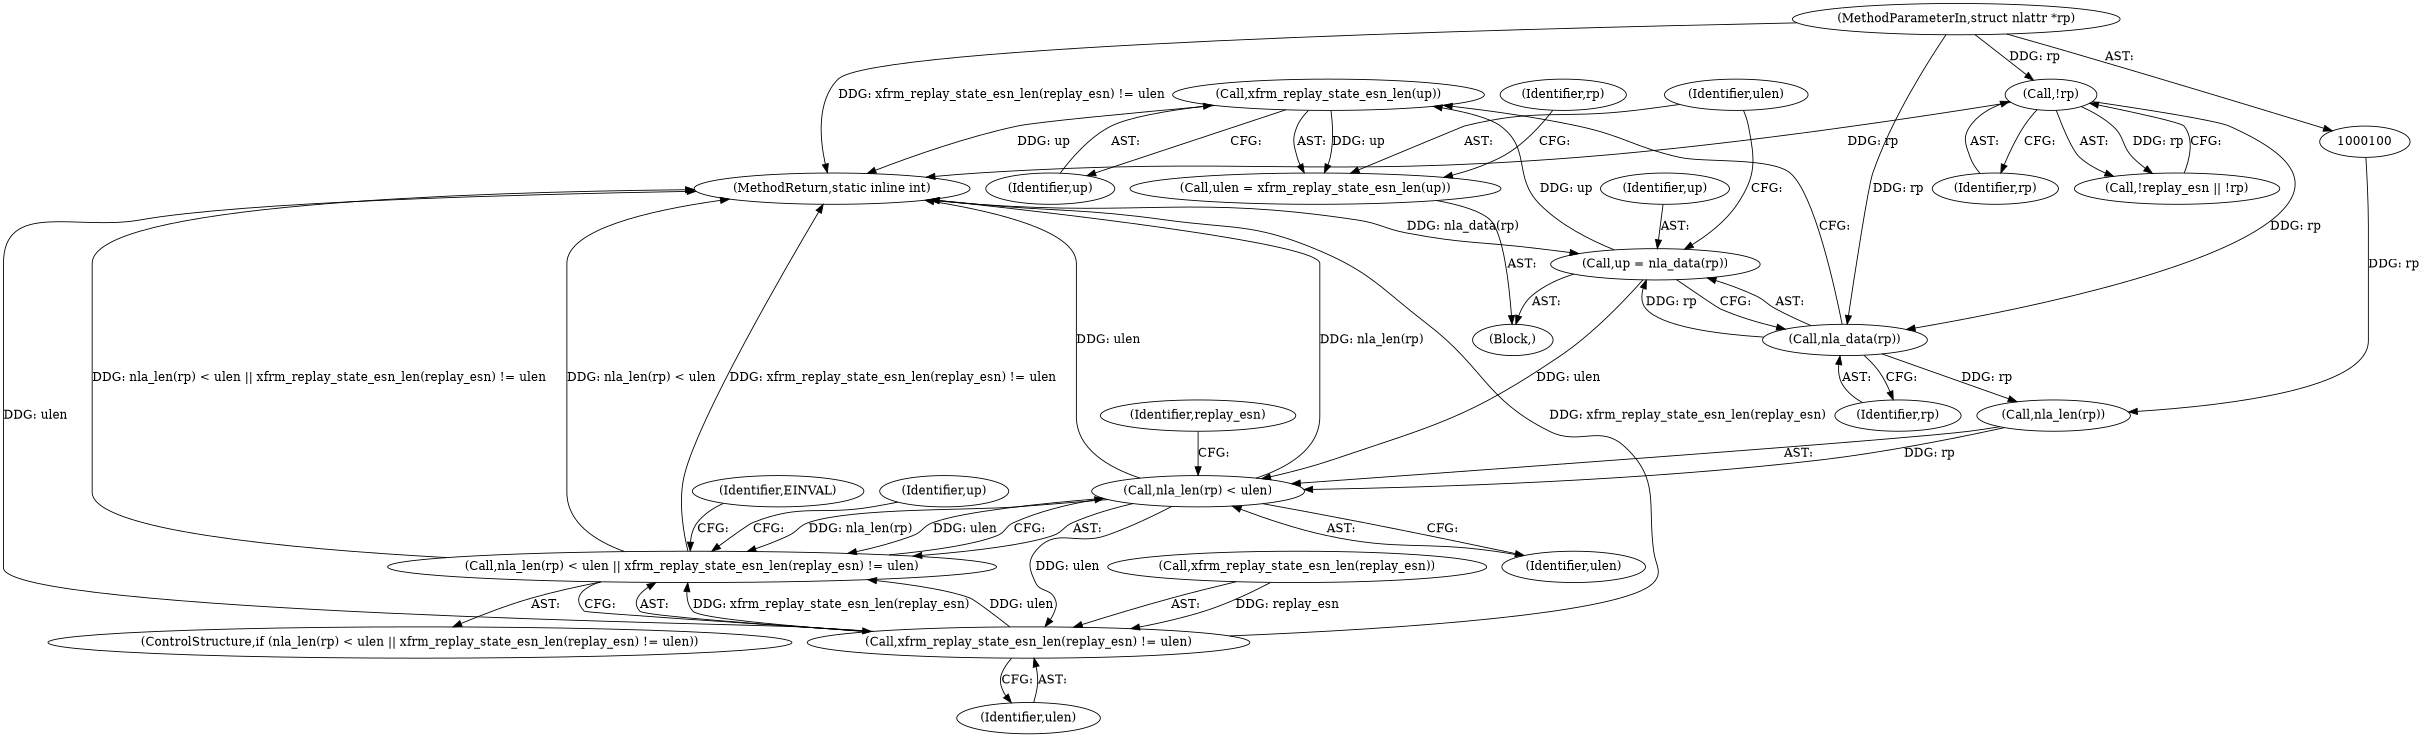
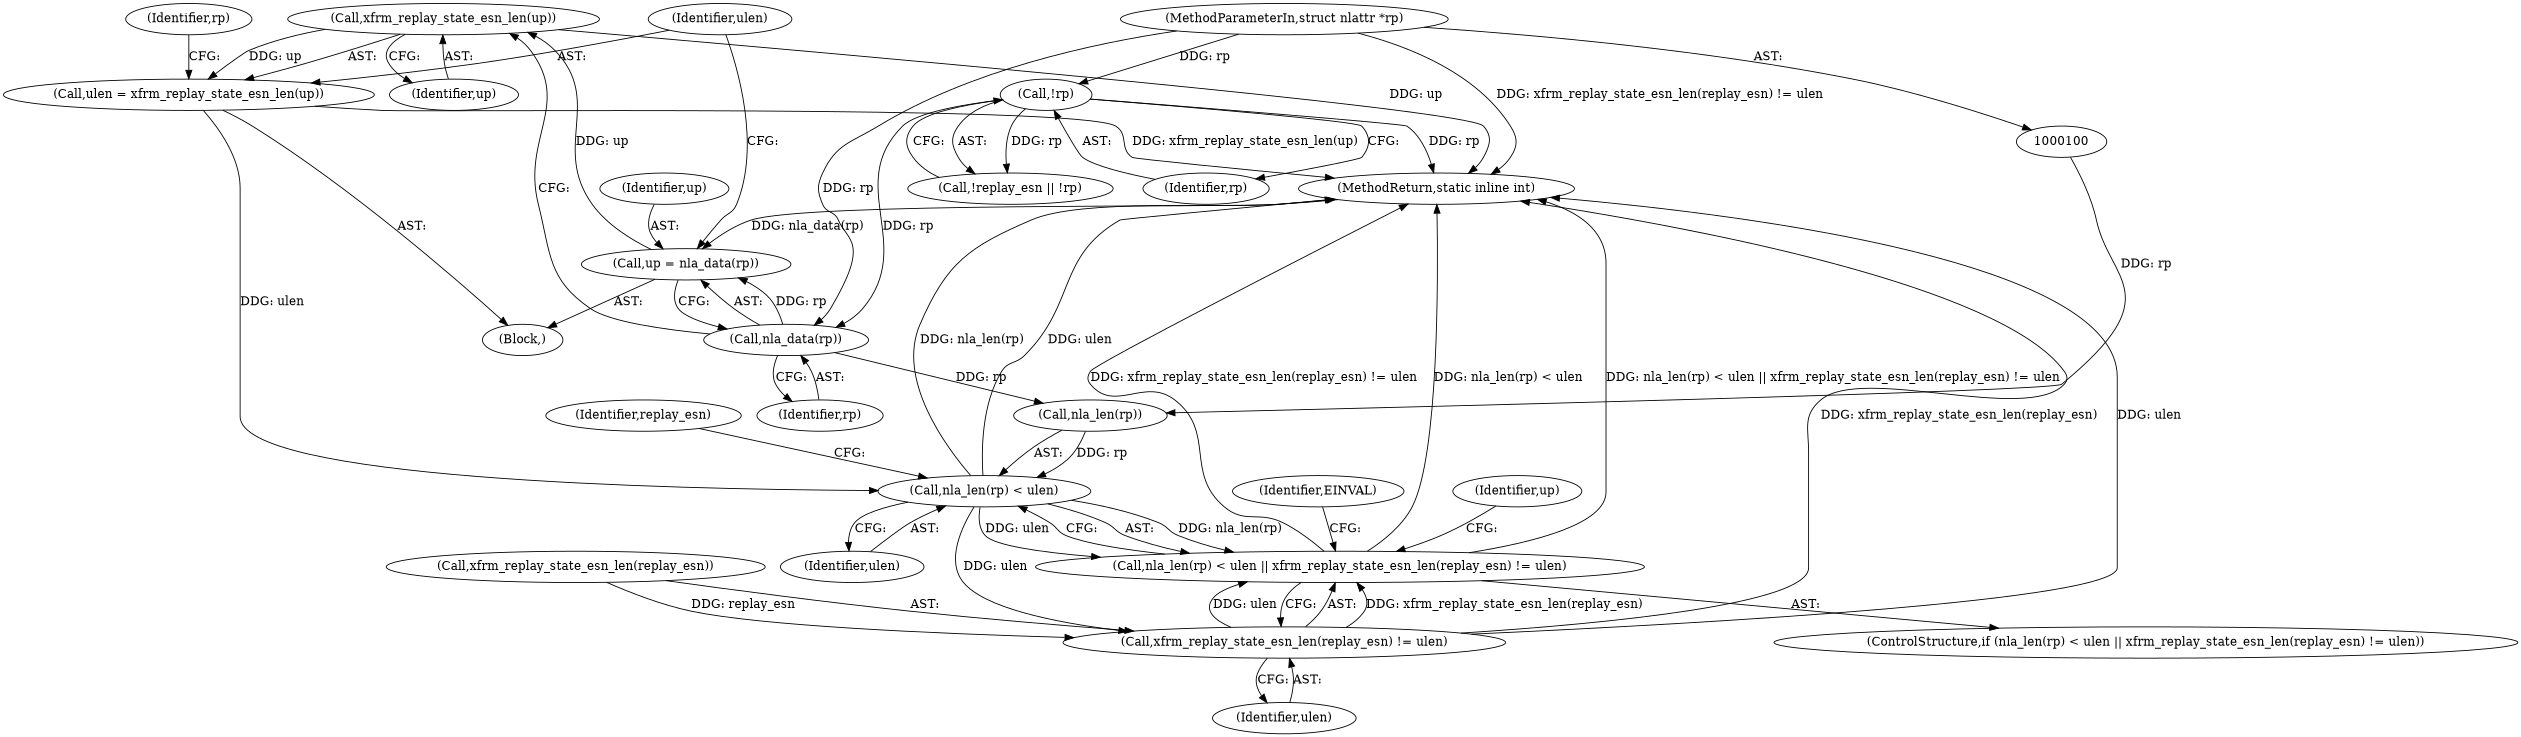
edge "(Call,ulen = xfrm_replay_state_esn_len(up))" -> "(MethodReturn,static inline int)": added, label "DDG: xfrm_replay_state_esn_len(up)"
edge "(Call,up = nla_data(rp))" -> "(Call,nla_len(rp) < ulen)": now "(Call,ulen = xfrm_replay_state_esn_len(up))" -> "(Call,nla_len(rp) < ulen)"
